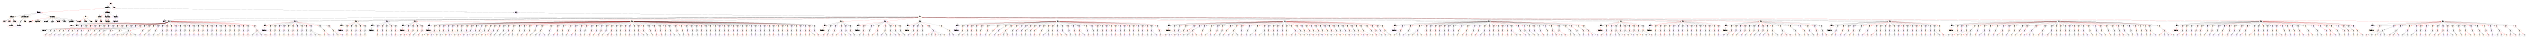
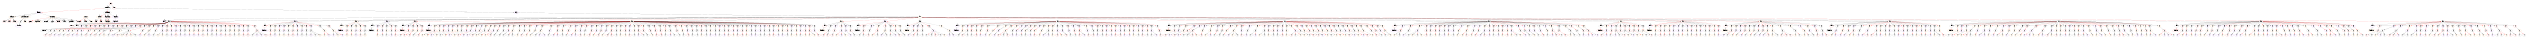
node "div": label "div" -> "source"
node "surname": removed
